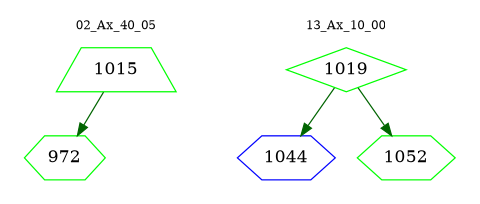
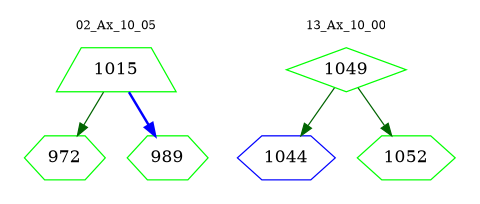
cluster "02_Ax_40_05": label "02_Ax_40_05" -> "02_Ax_10_05"
node "1019": label "1019" -> "1049"
node "989": added
